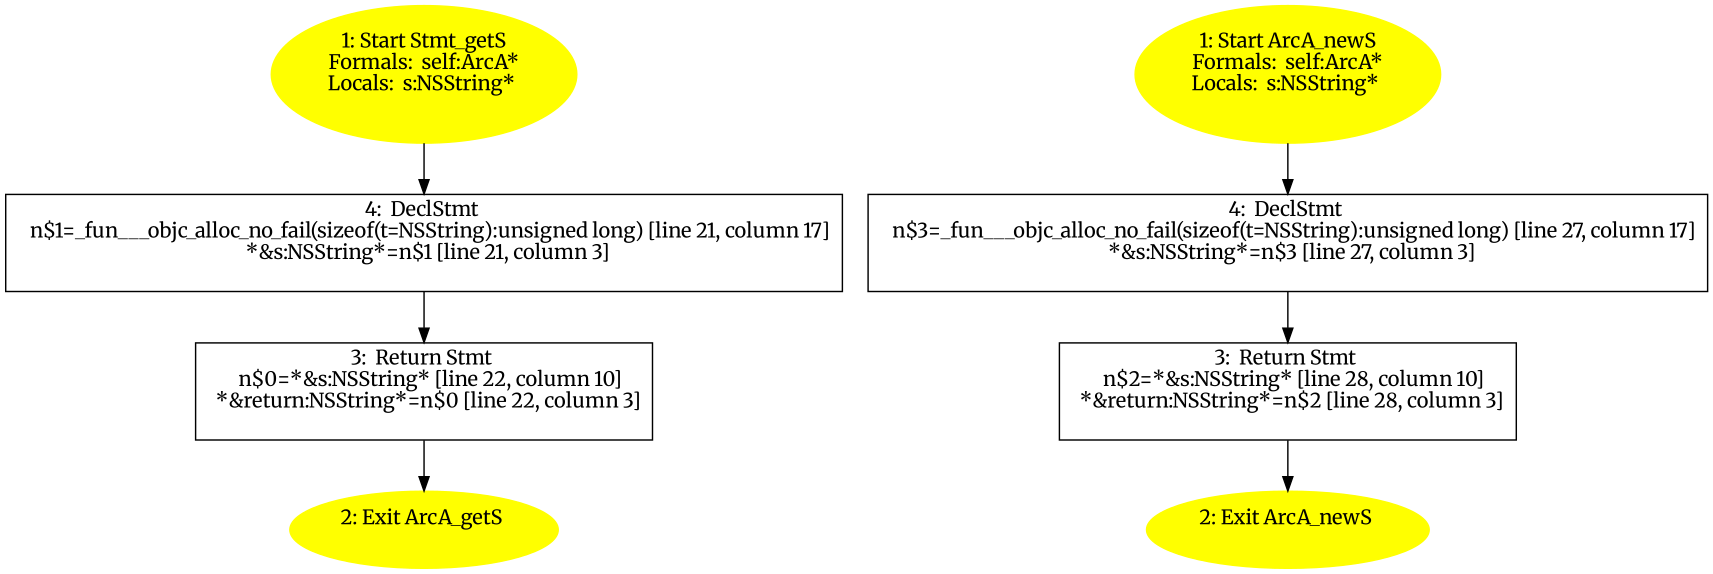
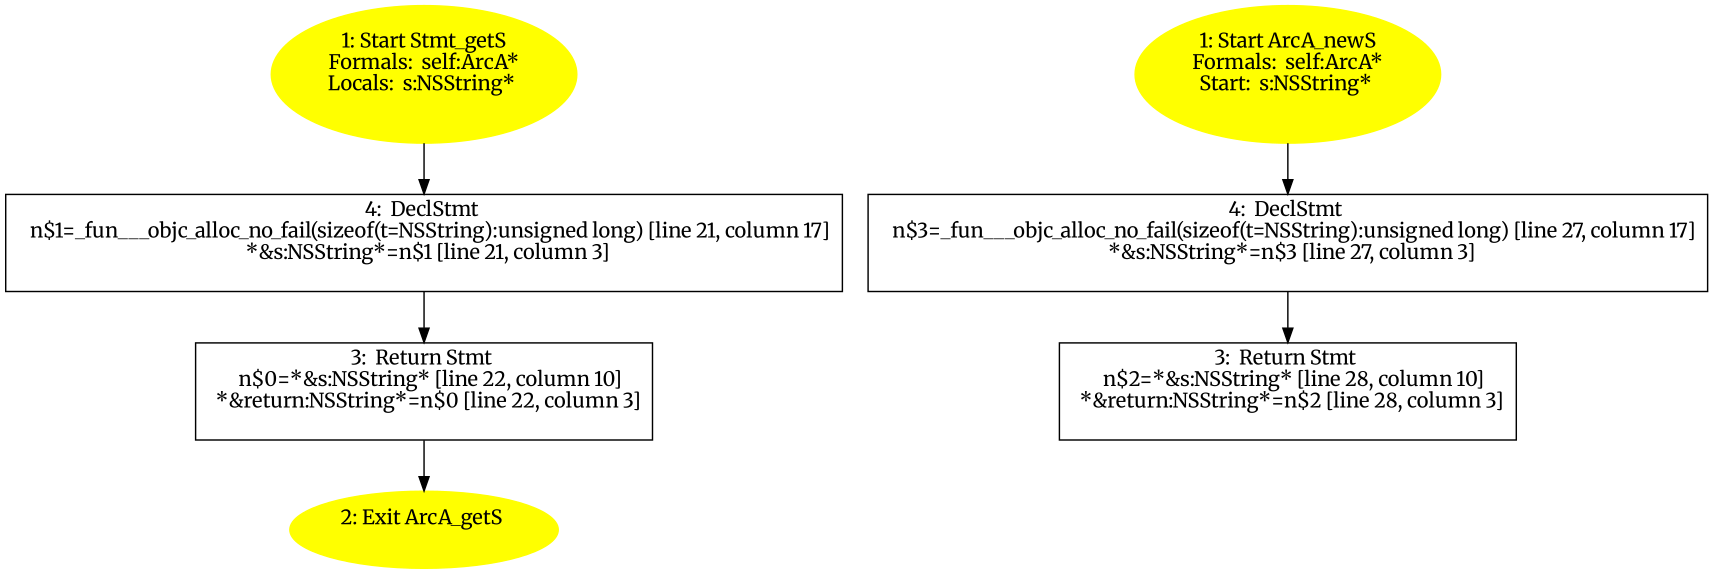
node "1: Start ArcA_newS Formals:  self:ArcA* Locals:  s:NSString*": label "1: Start ArcA_newS Formals:  self:ArcA* Locals:  s:NSString*" -> "1: Start ArcA_newS Formals:  self:ArcA* Start:  s:NSString*"
node "2: Exit ArcA_newS": removed
